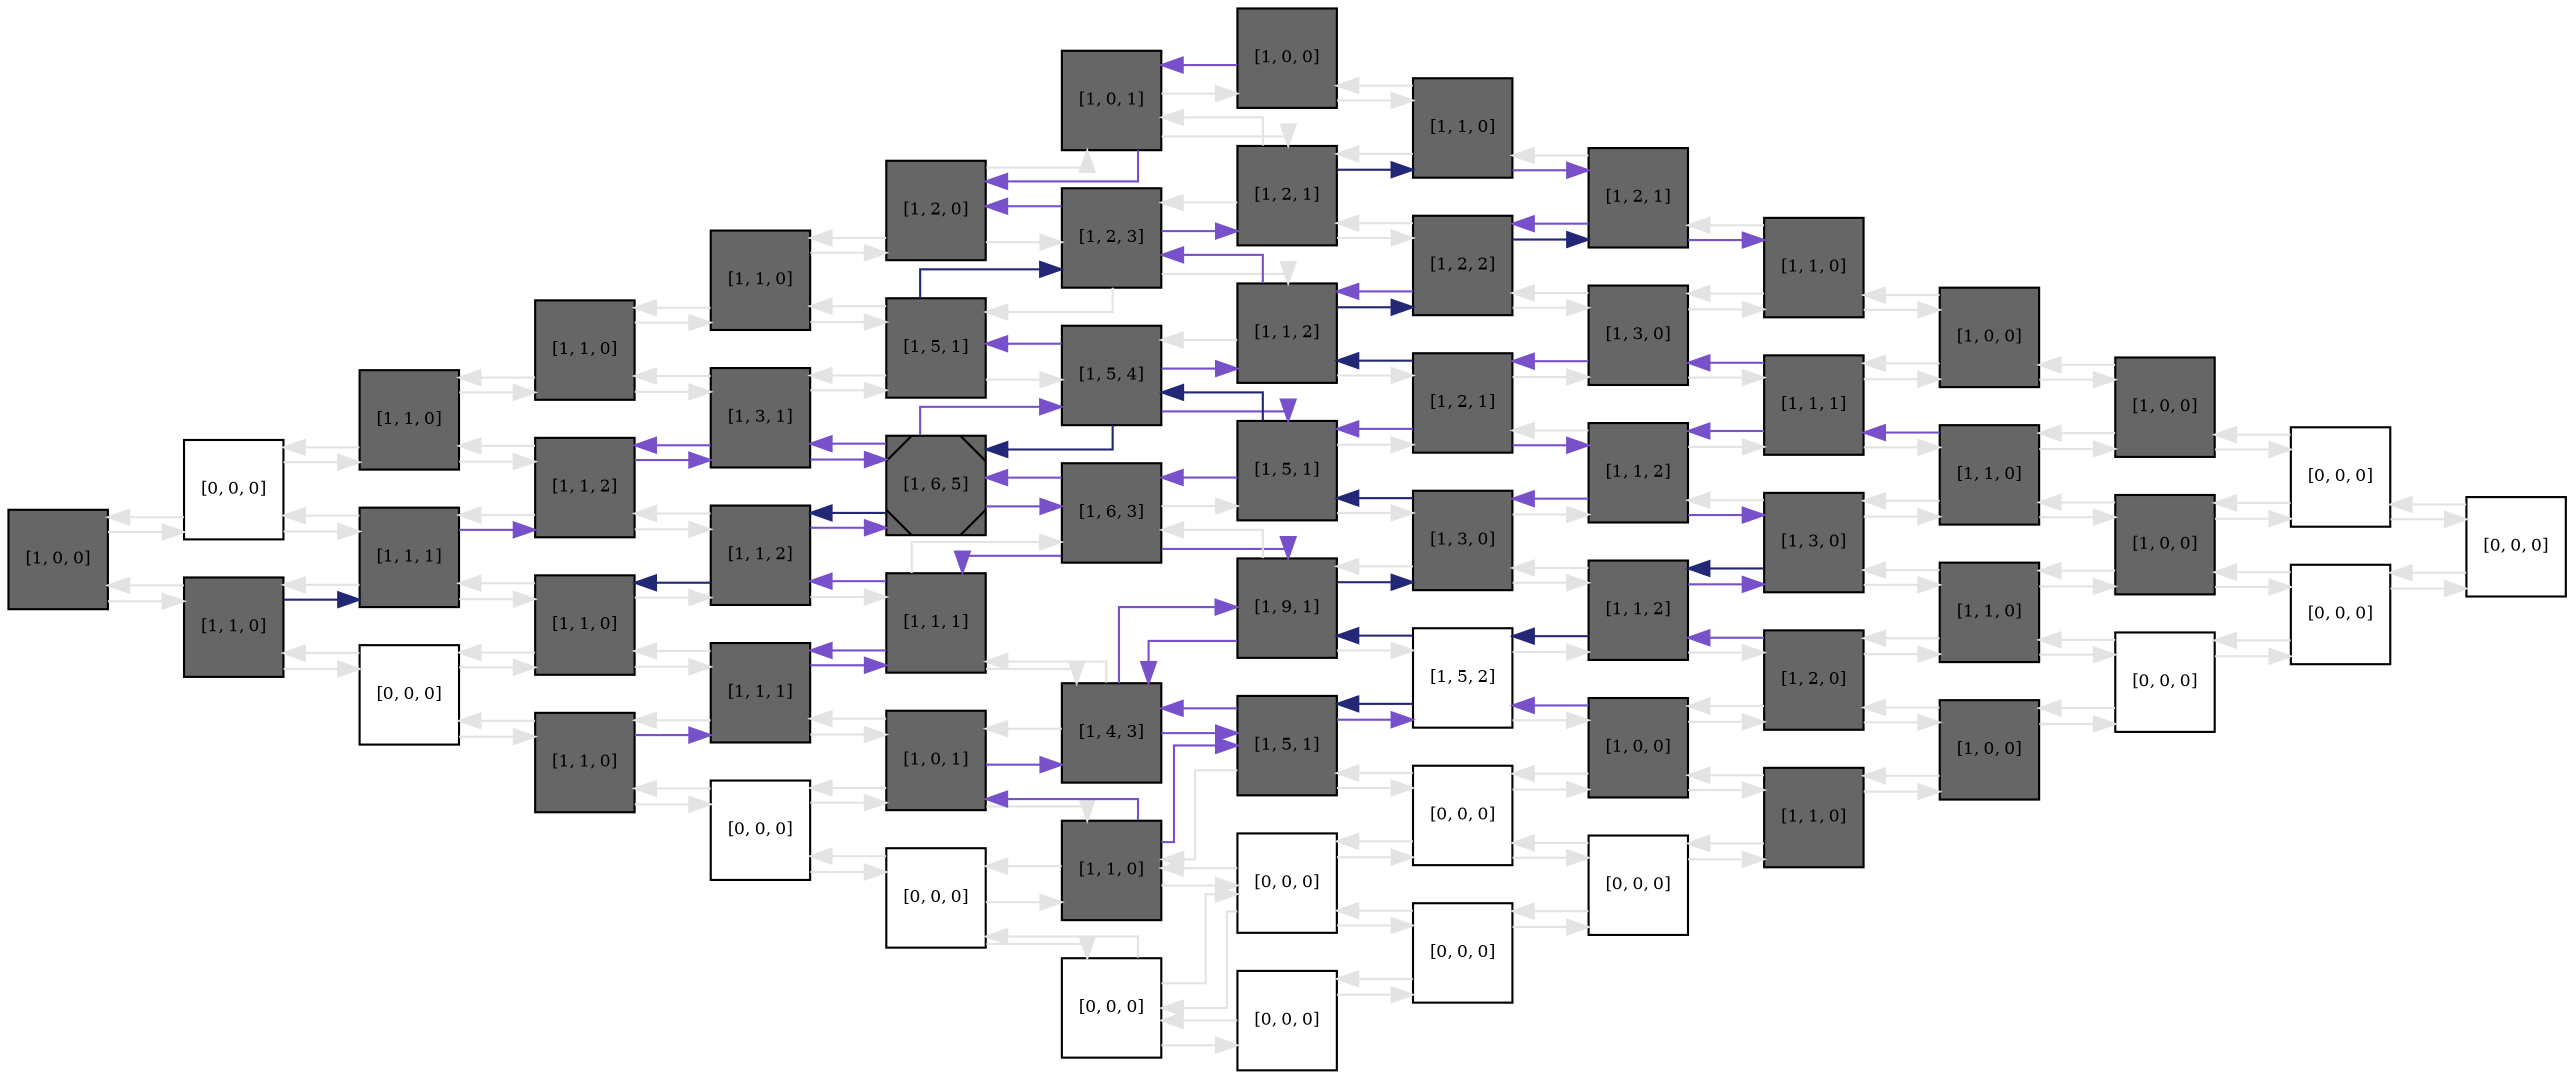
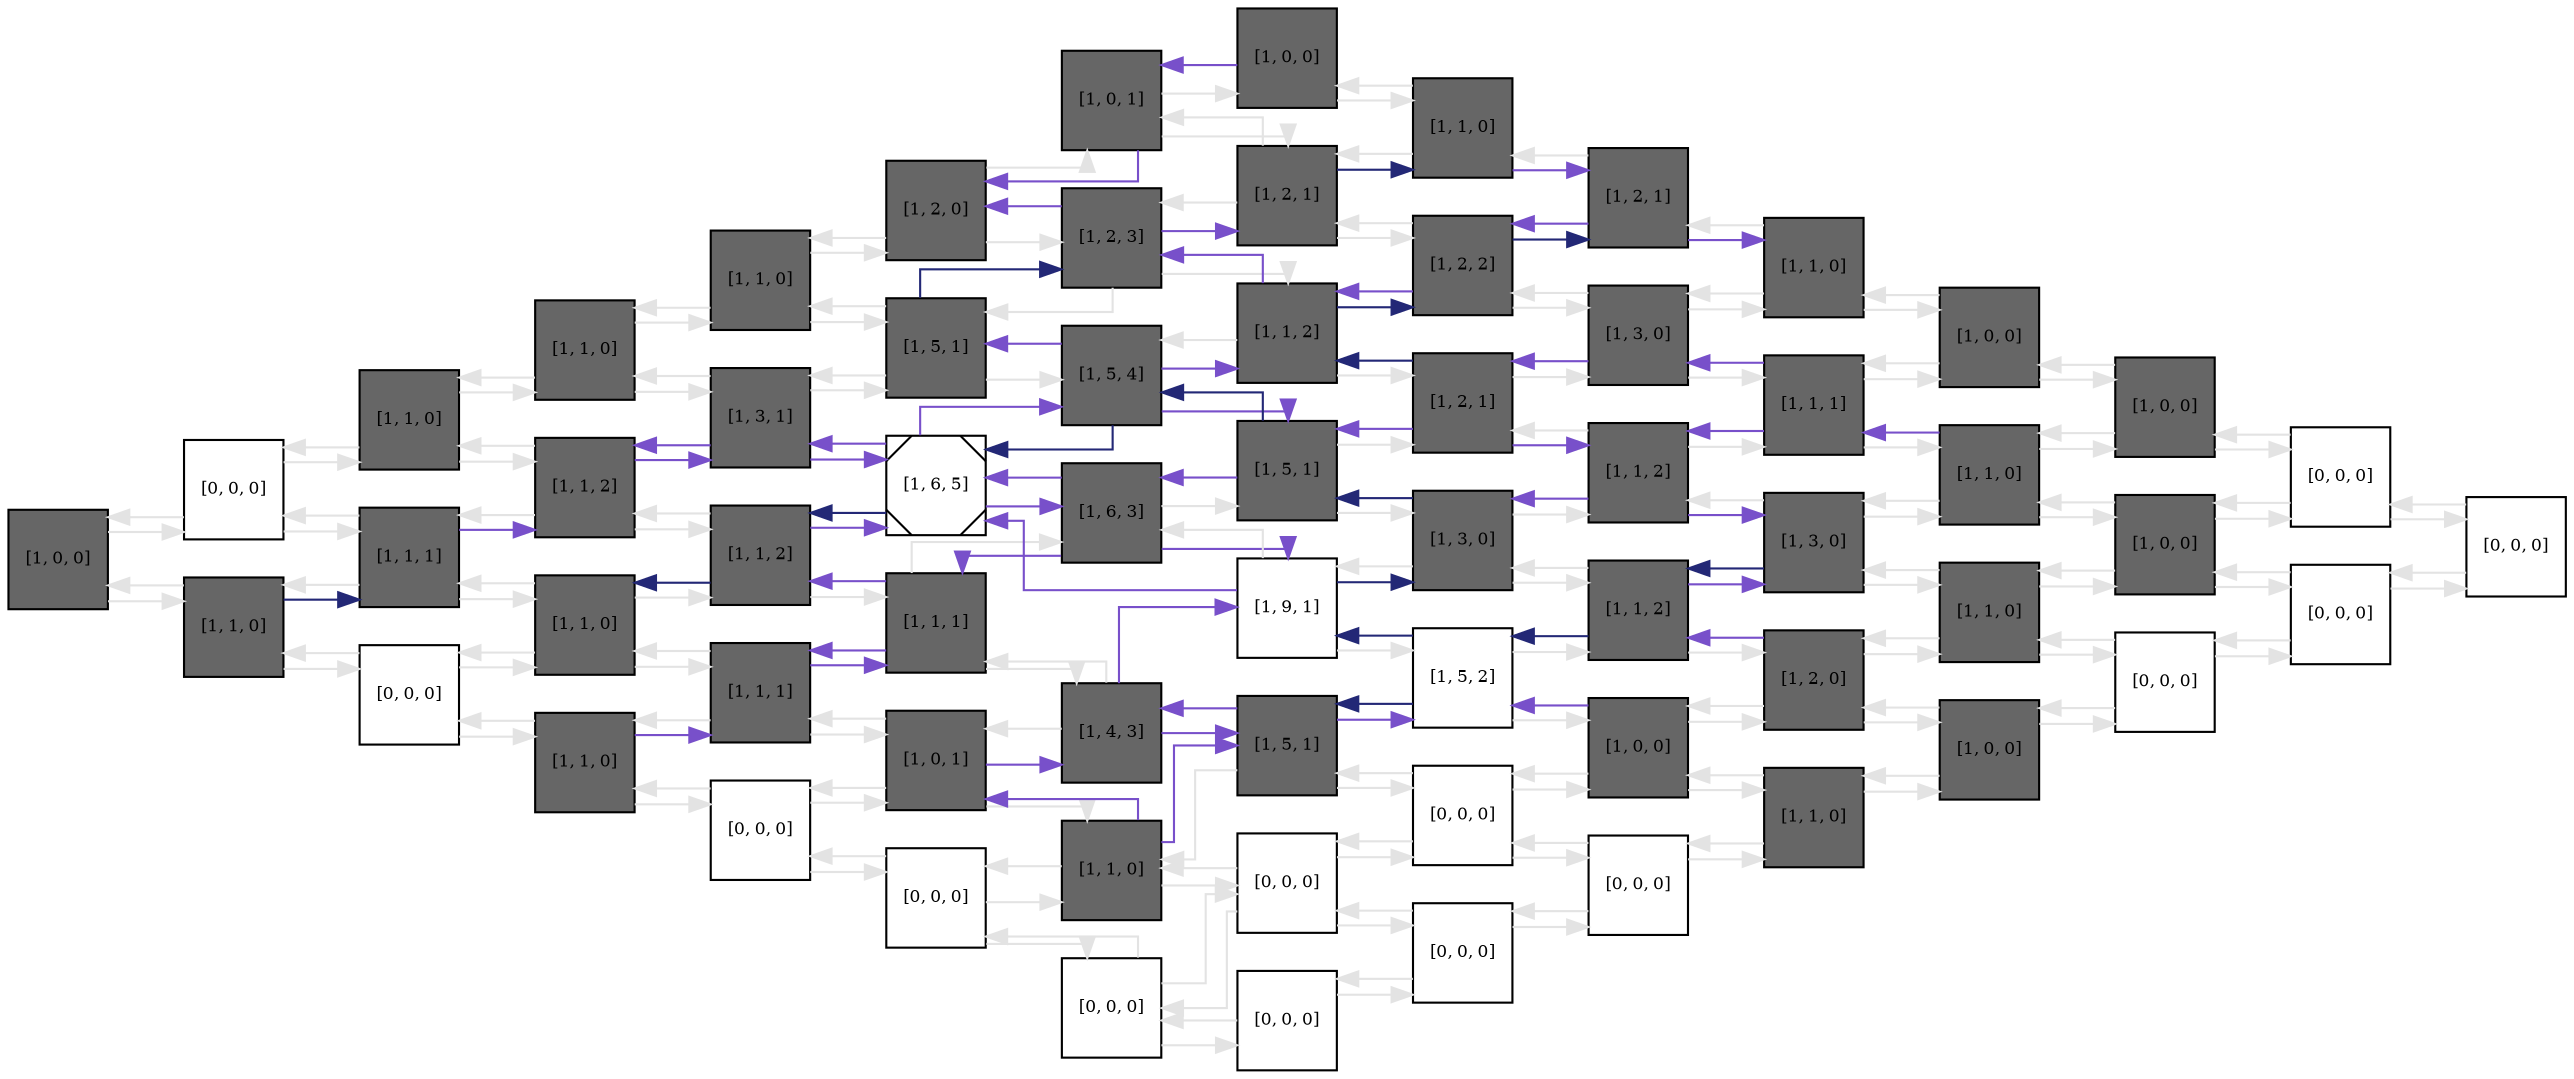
node "[1, 6, 5]": fillcolor #666666 -> #ffffff
node "[1, 9, 1]": fillcolor #666666 -> #ffffff
edge "[1, 9, 1]" -> "[1, 4, 3]": now "[1, 9, 1]" -> "[1, 6, 5]"
